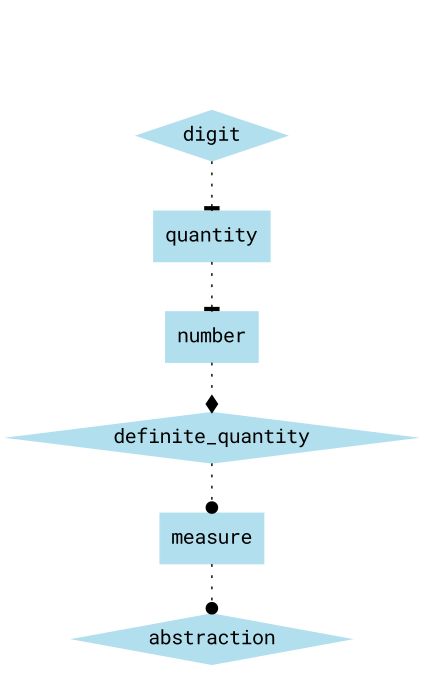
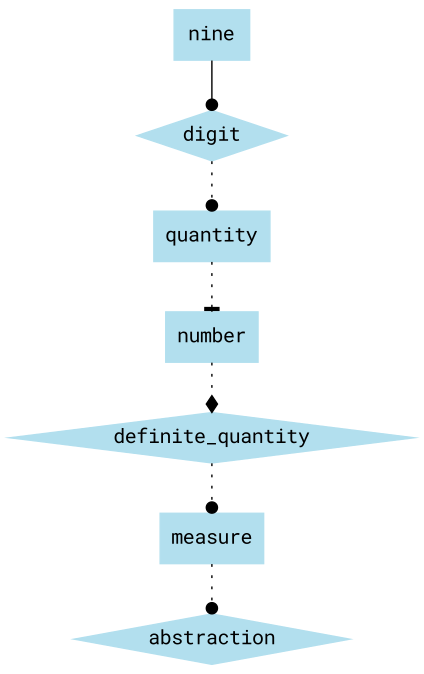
node "nine": added
edge "digit" -> "quantity": arrowhead tee -> dot
